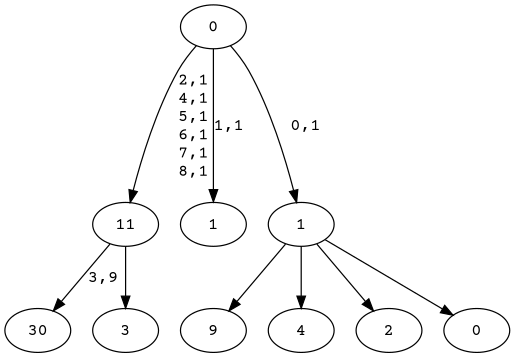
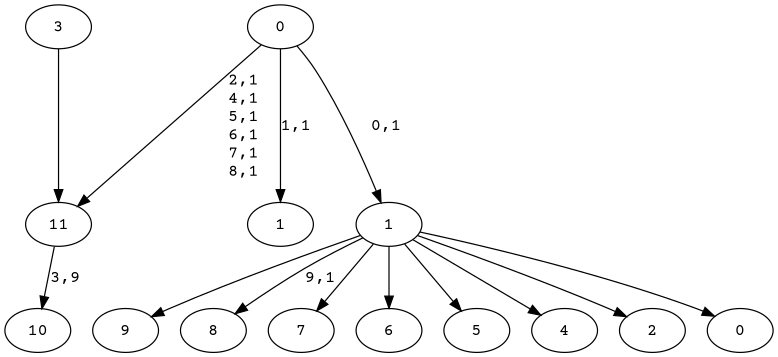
edge "11" -> "3": reversed
node "30": label "30" -> "10"
node "8": added
node "7": added
node "6": added
node "5": added
